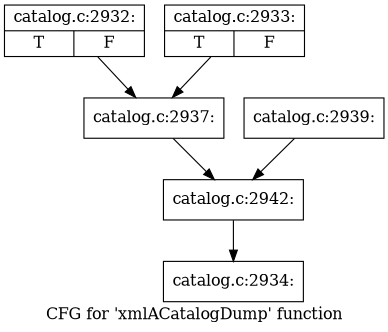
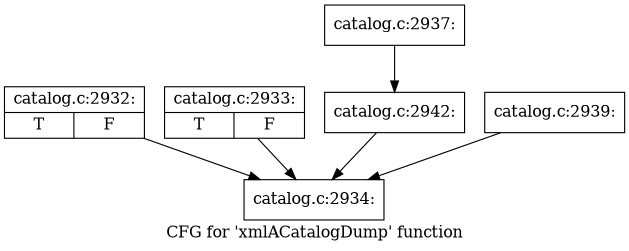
edge "catalog.c:2932:" -> "catalog.c:2937:": now "catalog.c:2932:" -> "catalog.c:2934:"
edge "catalog.c:2933:" -> "catalog.c:2937:": now "catalog.c:2933:" -> "catalog.c:2934:"
edge "catalog.c:2939:" -> "catalog.c:2942:": now "catalog.c:2939:" -> "catalog.c:2934:"
